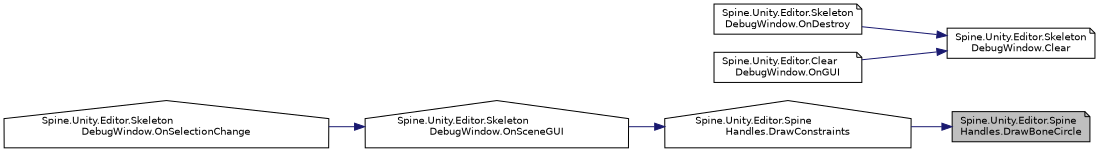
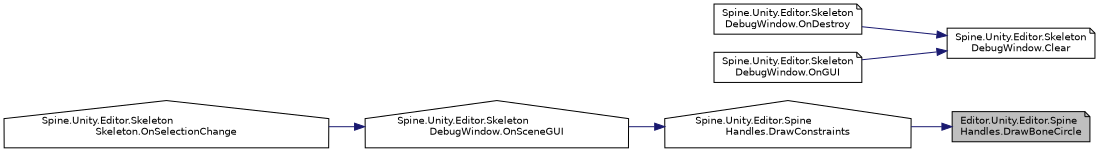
node "Spine.Unity.Editor.Clear DebugWindow.OnGUI": label "Spine.Unity.Editor.Clear DebugWindow.OnGUI" -> "Spine.Unity.Editor.Skeleton DebugWindow.OnGUI"
node "Spine.Unity.Editor.Skeleton DebugWindow.OnSelectionChange": label "Spine.Unity.Editor.Skeleton DebugWindow.OnSelectionChange" -> "Spine.Unity.Editor.Skeleton Skeleton.OnSelectionChange"
node "Spine.Unity.Editor.Spine Handles.DrawBoneCircle": label "Spine.Unity.Editor.Spine Handles.DrawBoneCircle" -> "Editor.Unity.Editor.Spine Handles.DrawBoneCircle"
